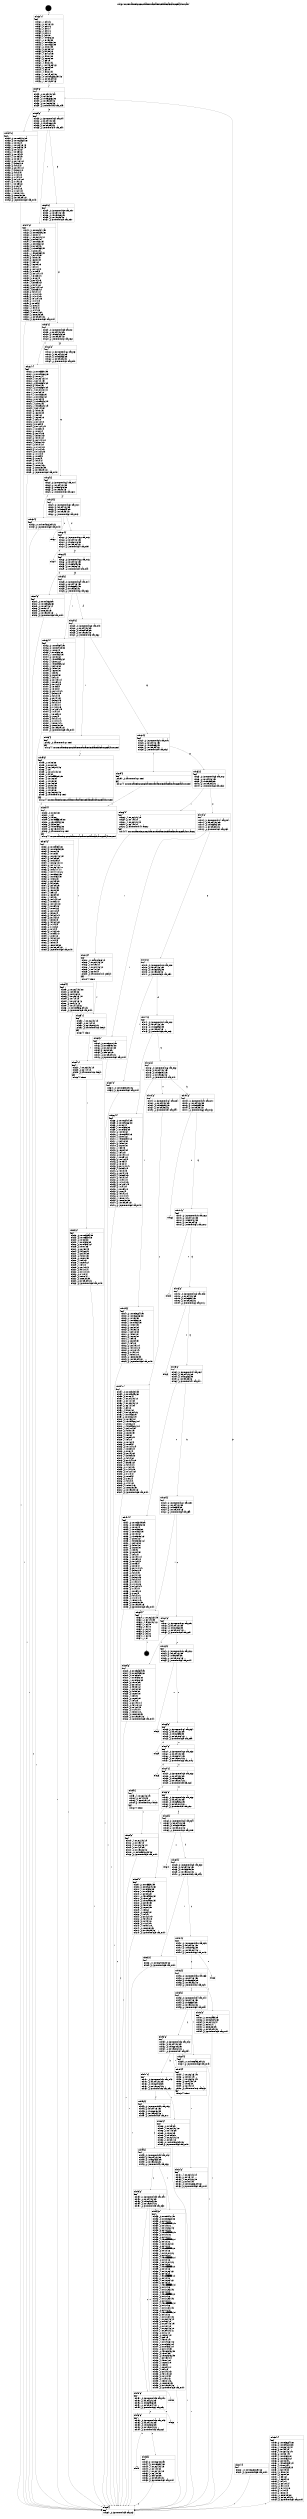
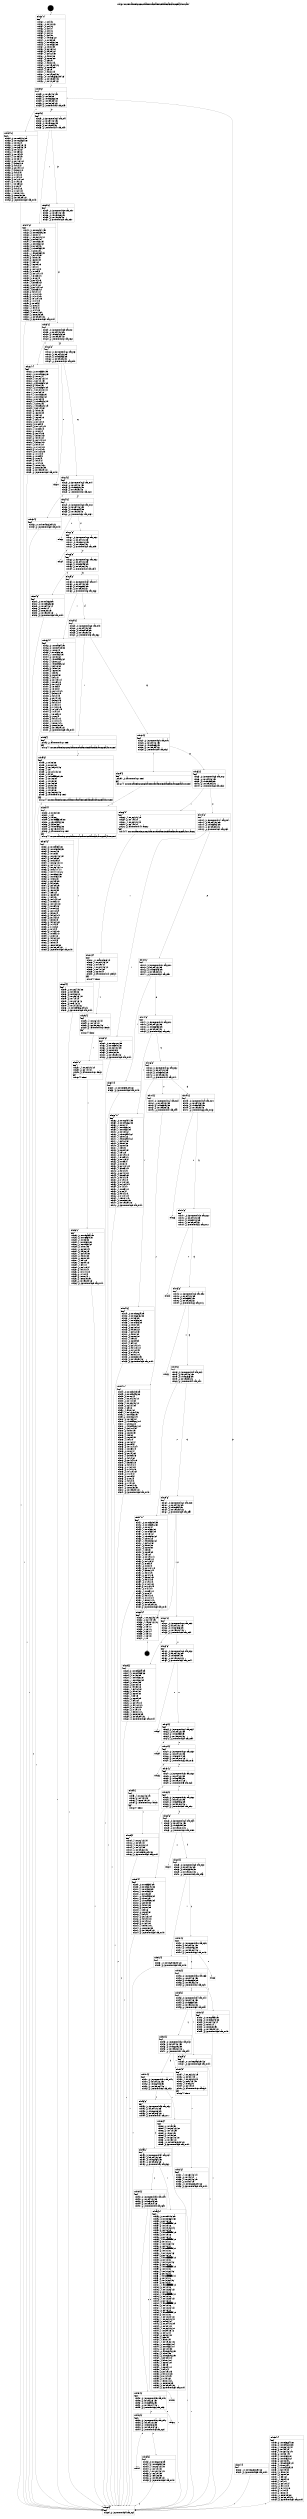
node "0x40237e": added
